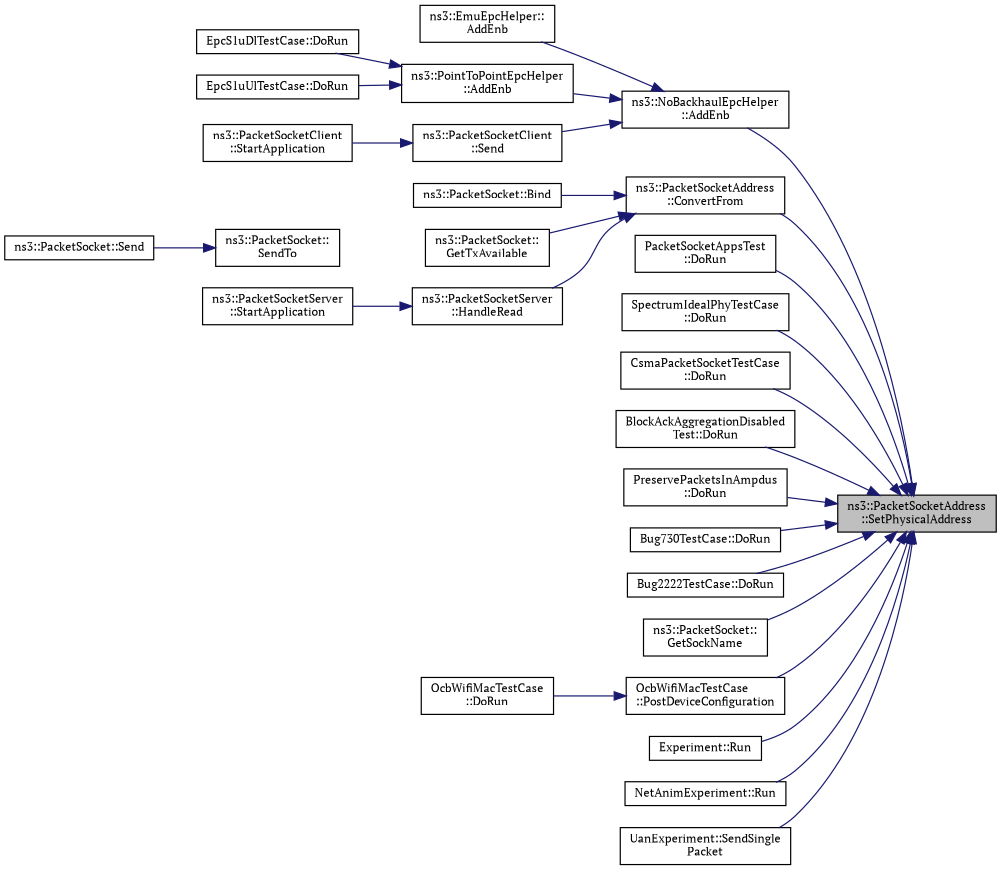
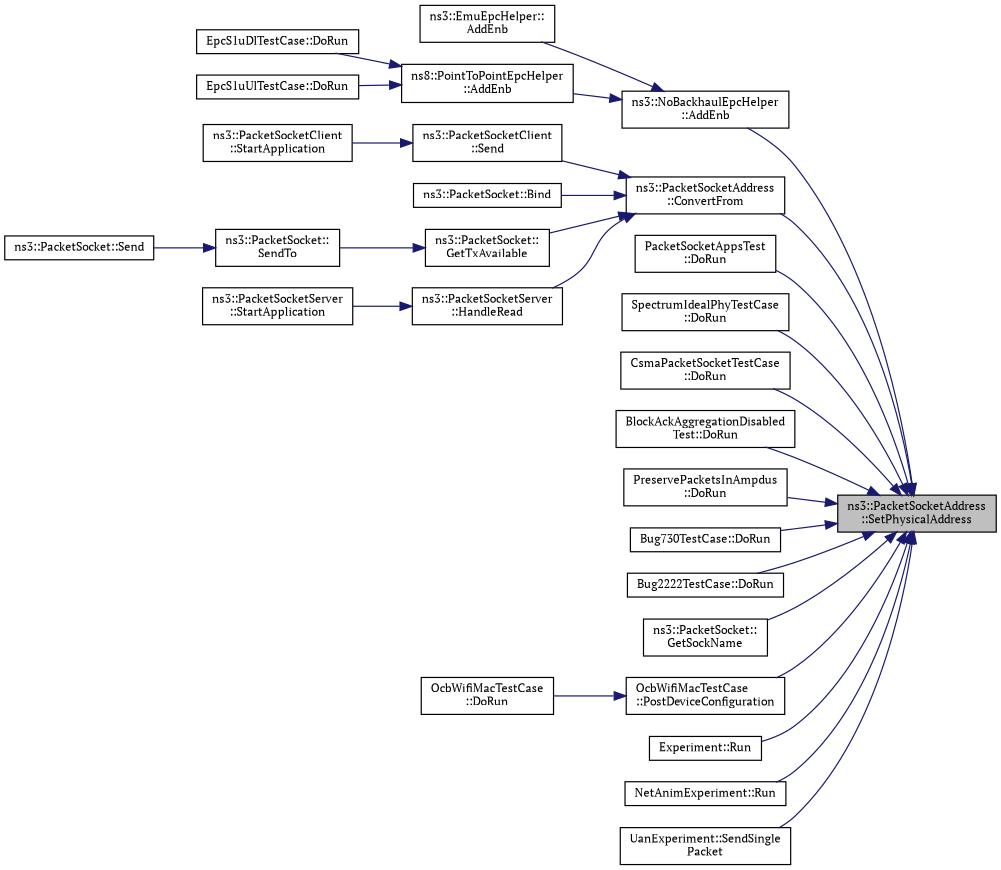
node "ns3::PointToPointEpcHelper ::AddEnb": label "ns3::PointToPointEpcHelper ::AddEnb" -> "ns8::PointToPointEpcHelper ::AddEnb"
edge "ns3::PacketSocketClient ::Send" -> "ns3::NoBackhaulEpcHelper ::AddEnb": now "ns3::PacketSocketClient ::Send" -> "ns3::PacketSocketAddress ::ConvertFrom"
edge "ns3::PacketSocket:: SendTo" -> "ns3::PacketSocket:: GetTxAvailable": added
